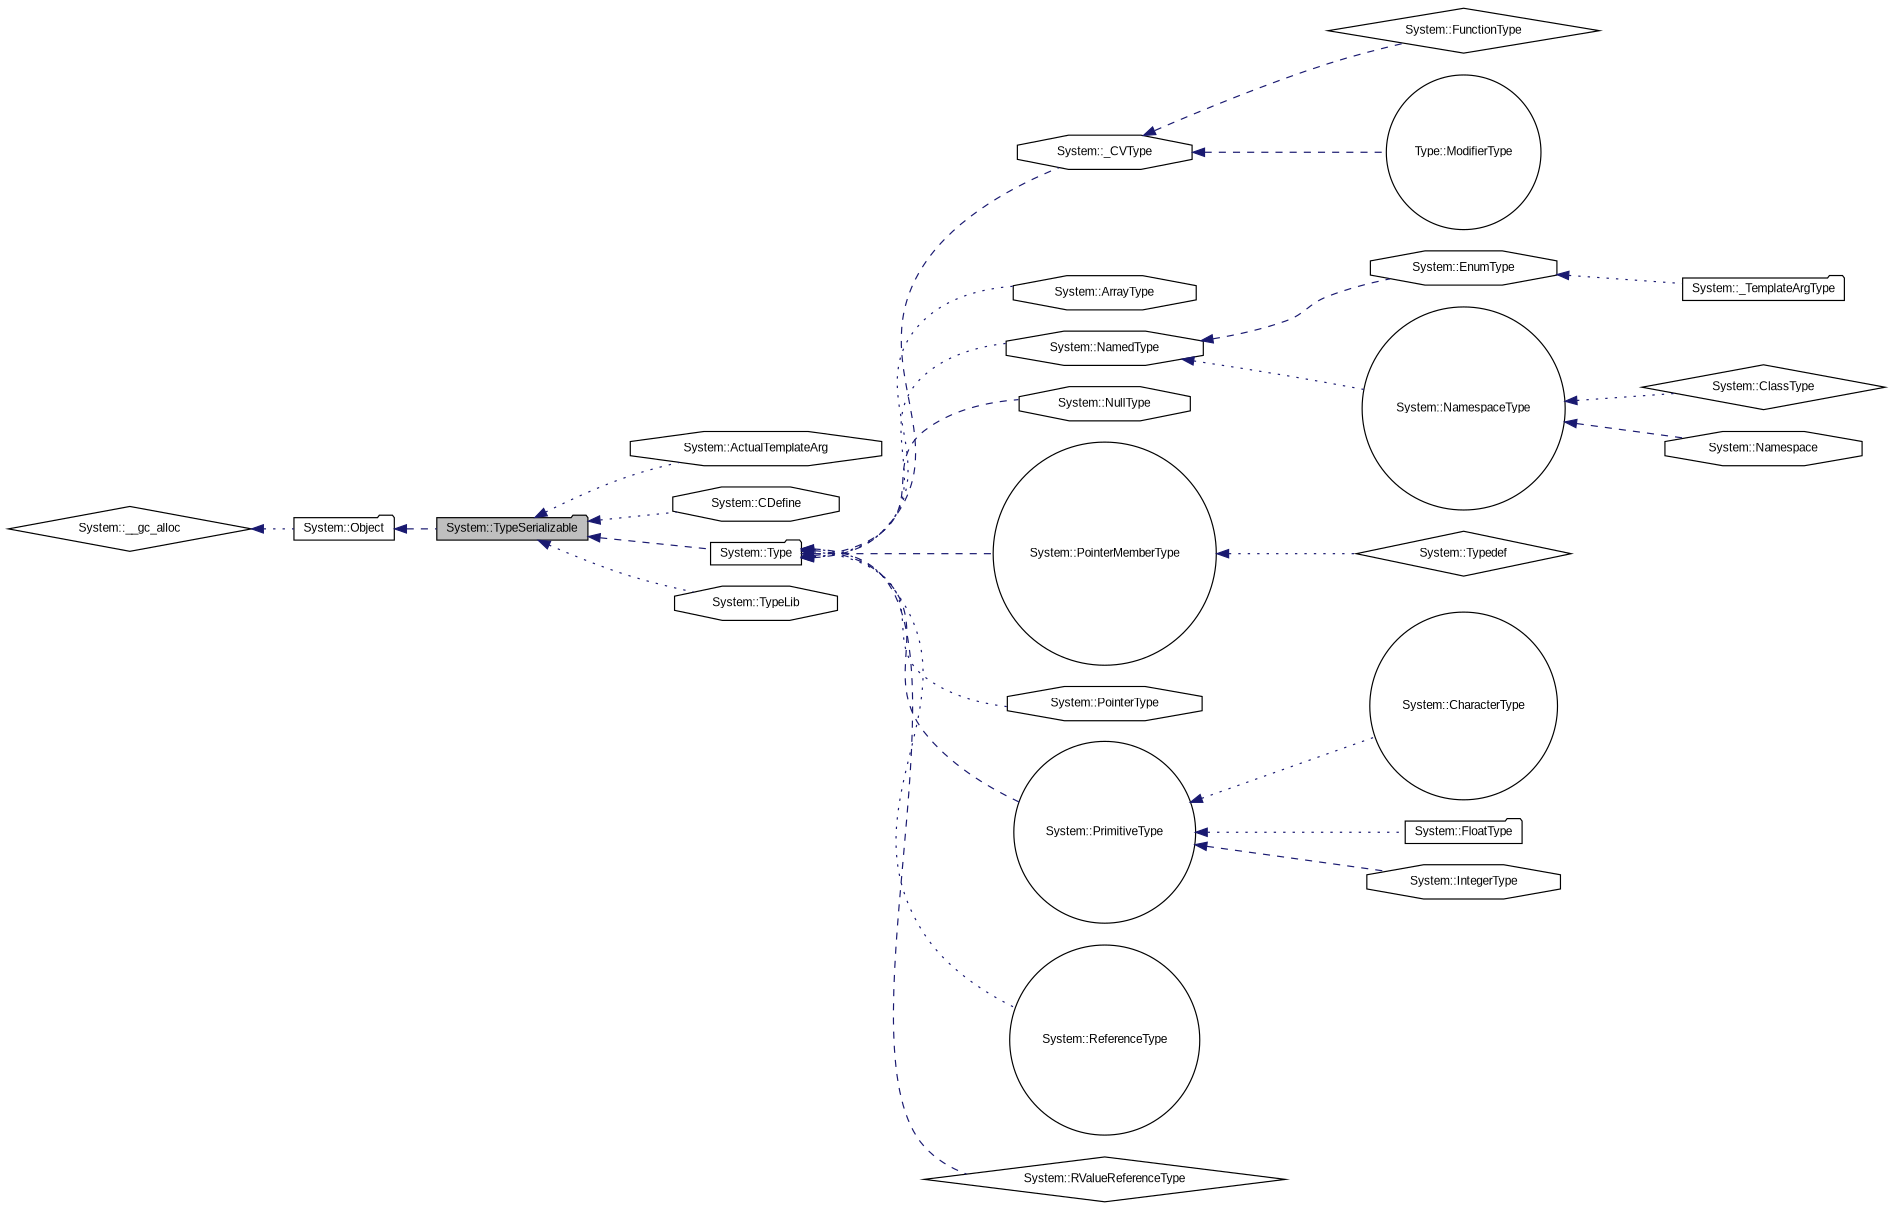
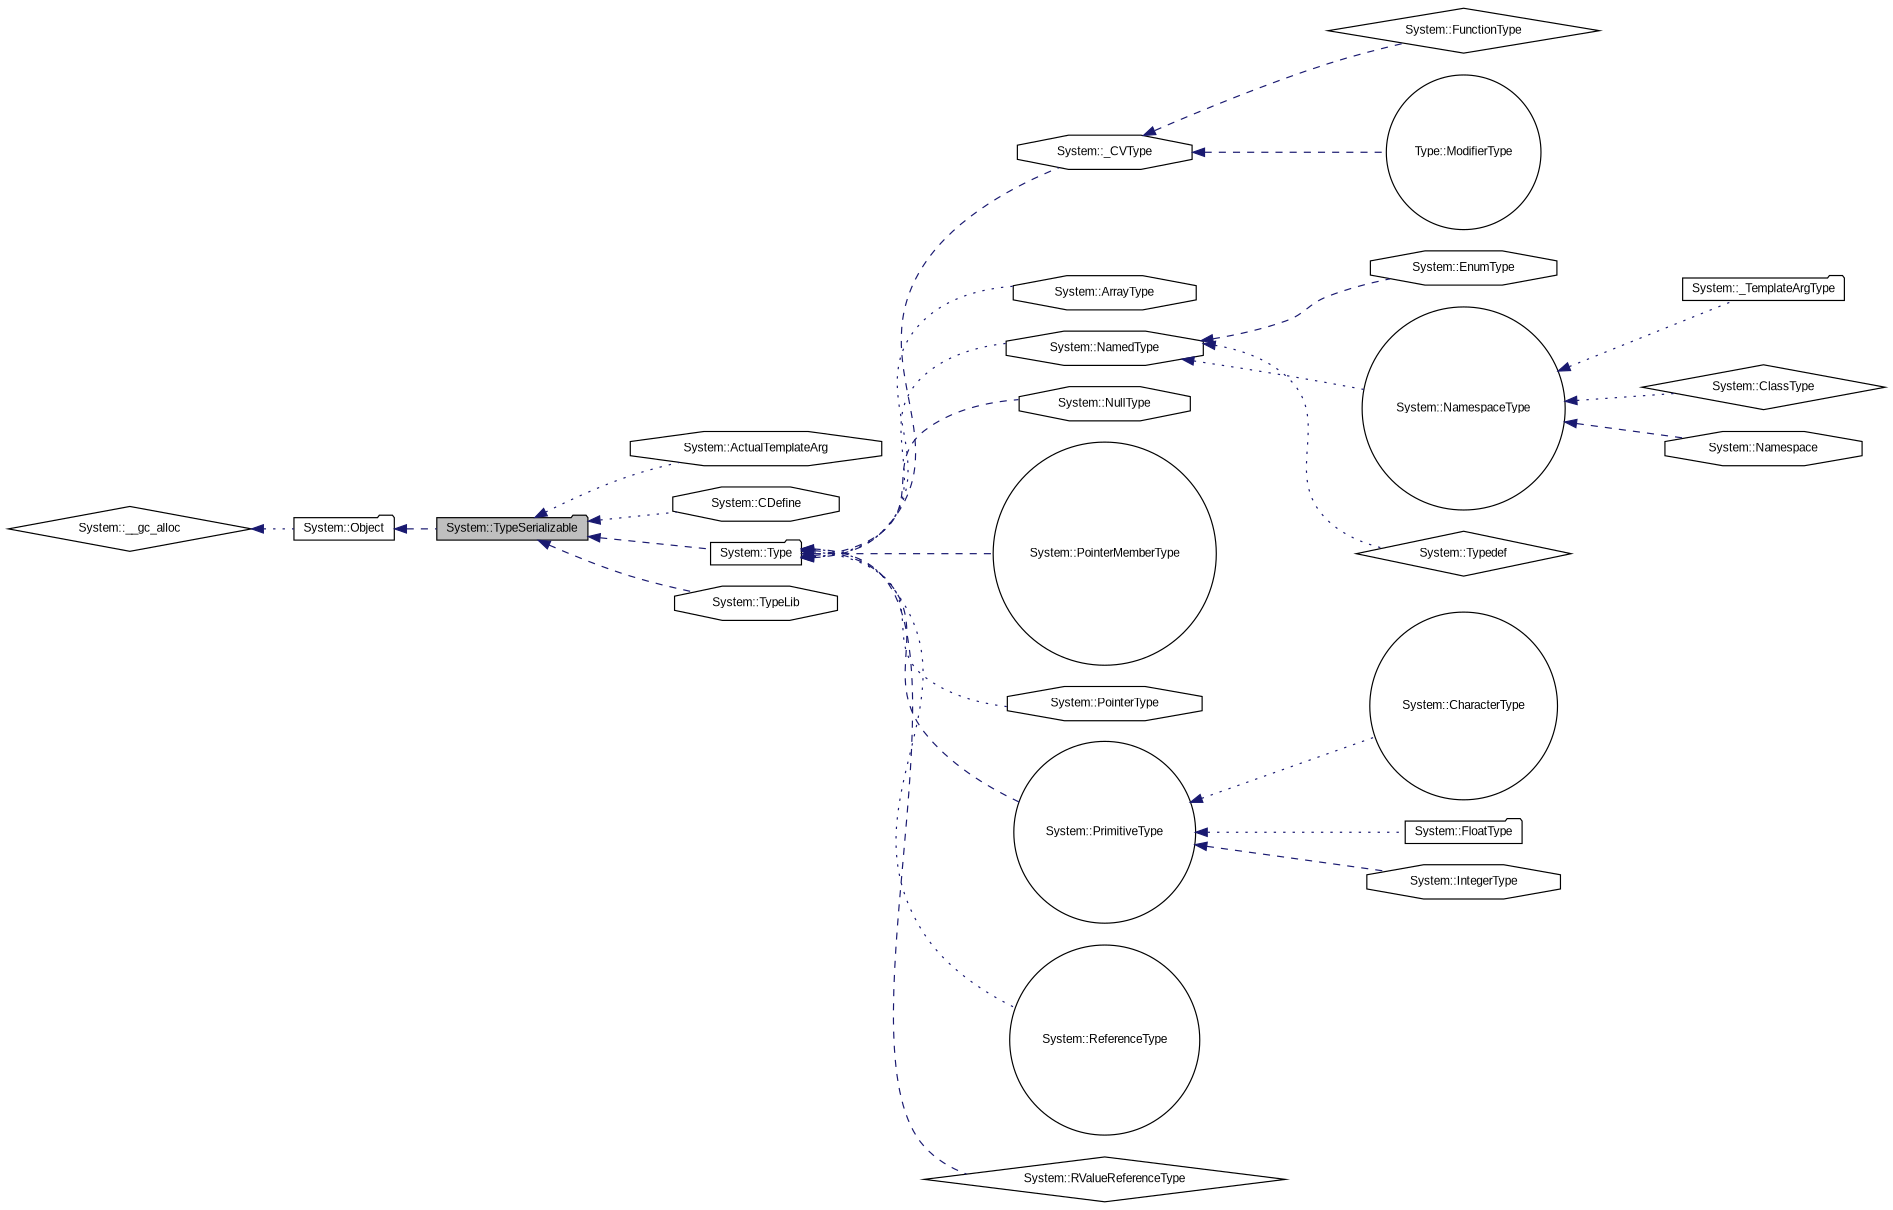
edge "System::_TemplateArgType" -> "System::EnumType": now "System::_TemplateArgType" -> "System::NamespaceType"
edge "System::Typedef" -> "System::PointerMemberType": now "System::Typedef" -> "System::NamedType"
edge "System::TypeLib" -> "System::TypeSerializable": style dotted -> dashed
